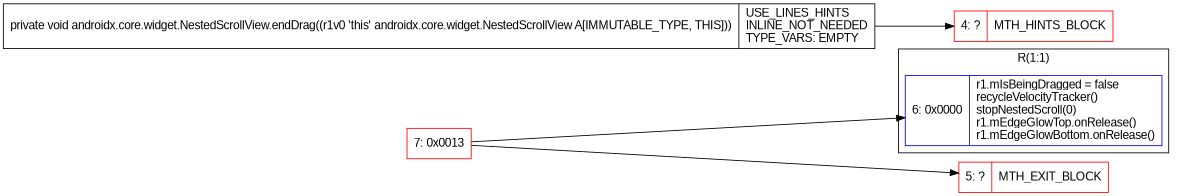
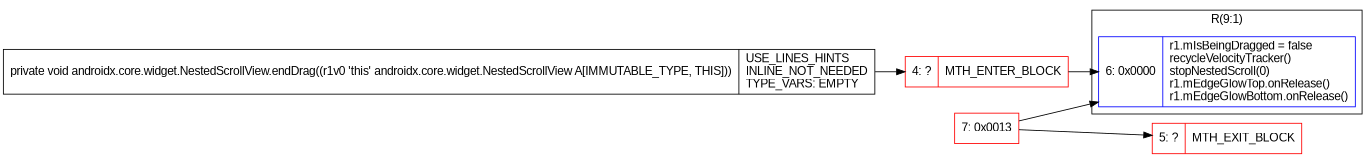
node "4: ?": text "MTH_HINTS_BLOCK" -> "MTH_ENTER_BLOCK"
cluster "R(1:1)": label "R(1:1)" -> "R(9:1)"
edge "4: ?" -> "6: 0x0000": added
